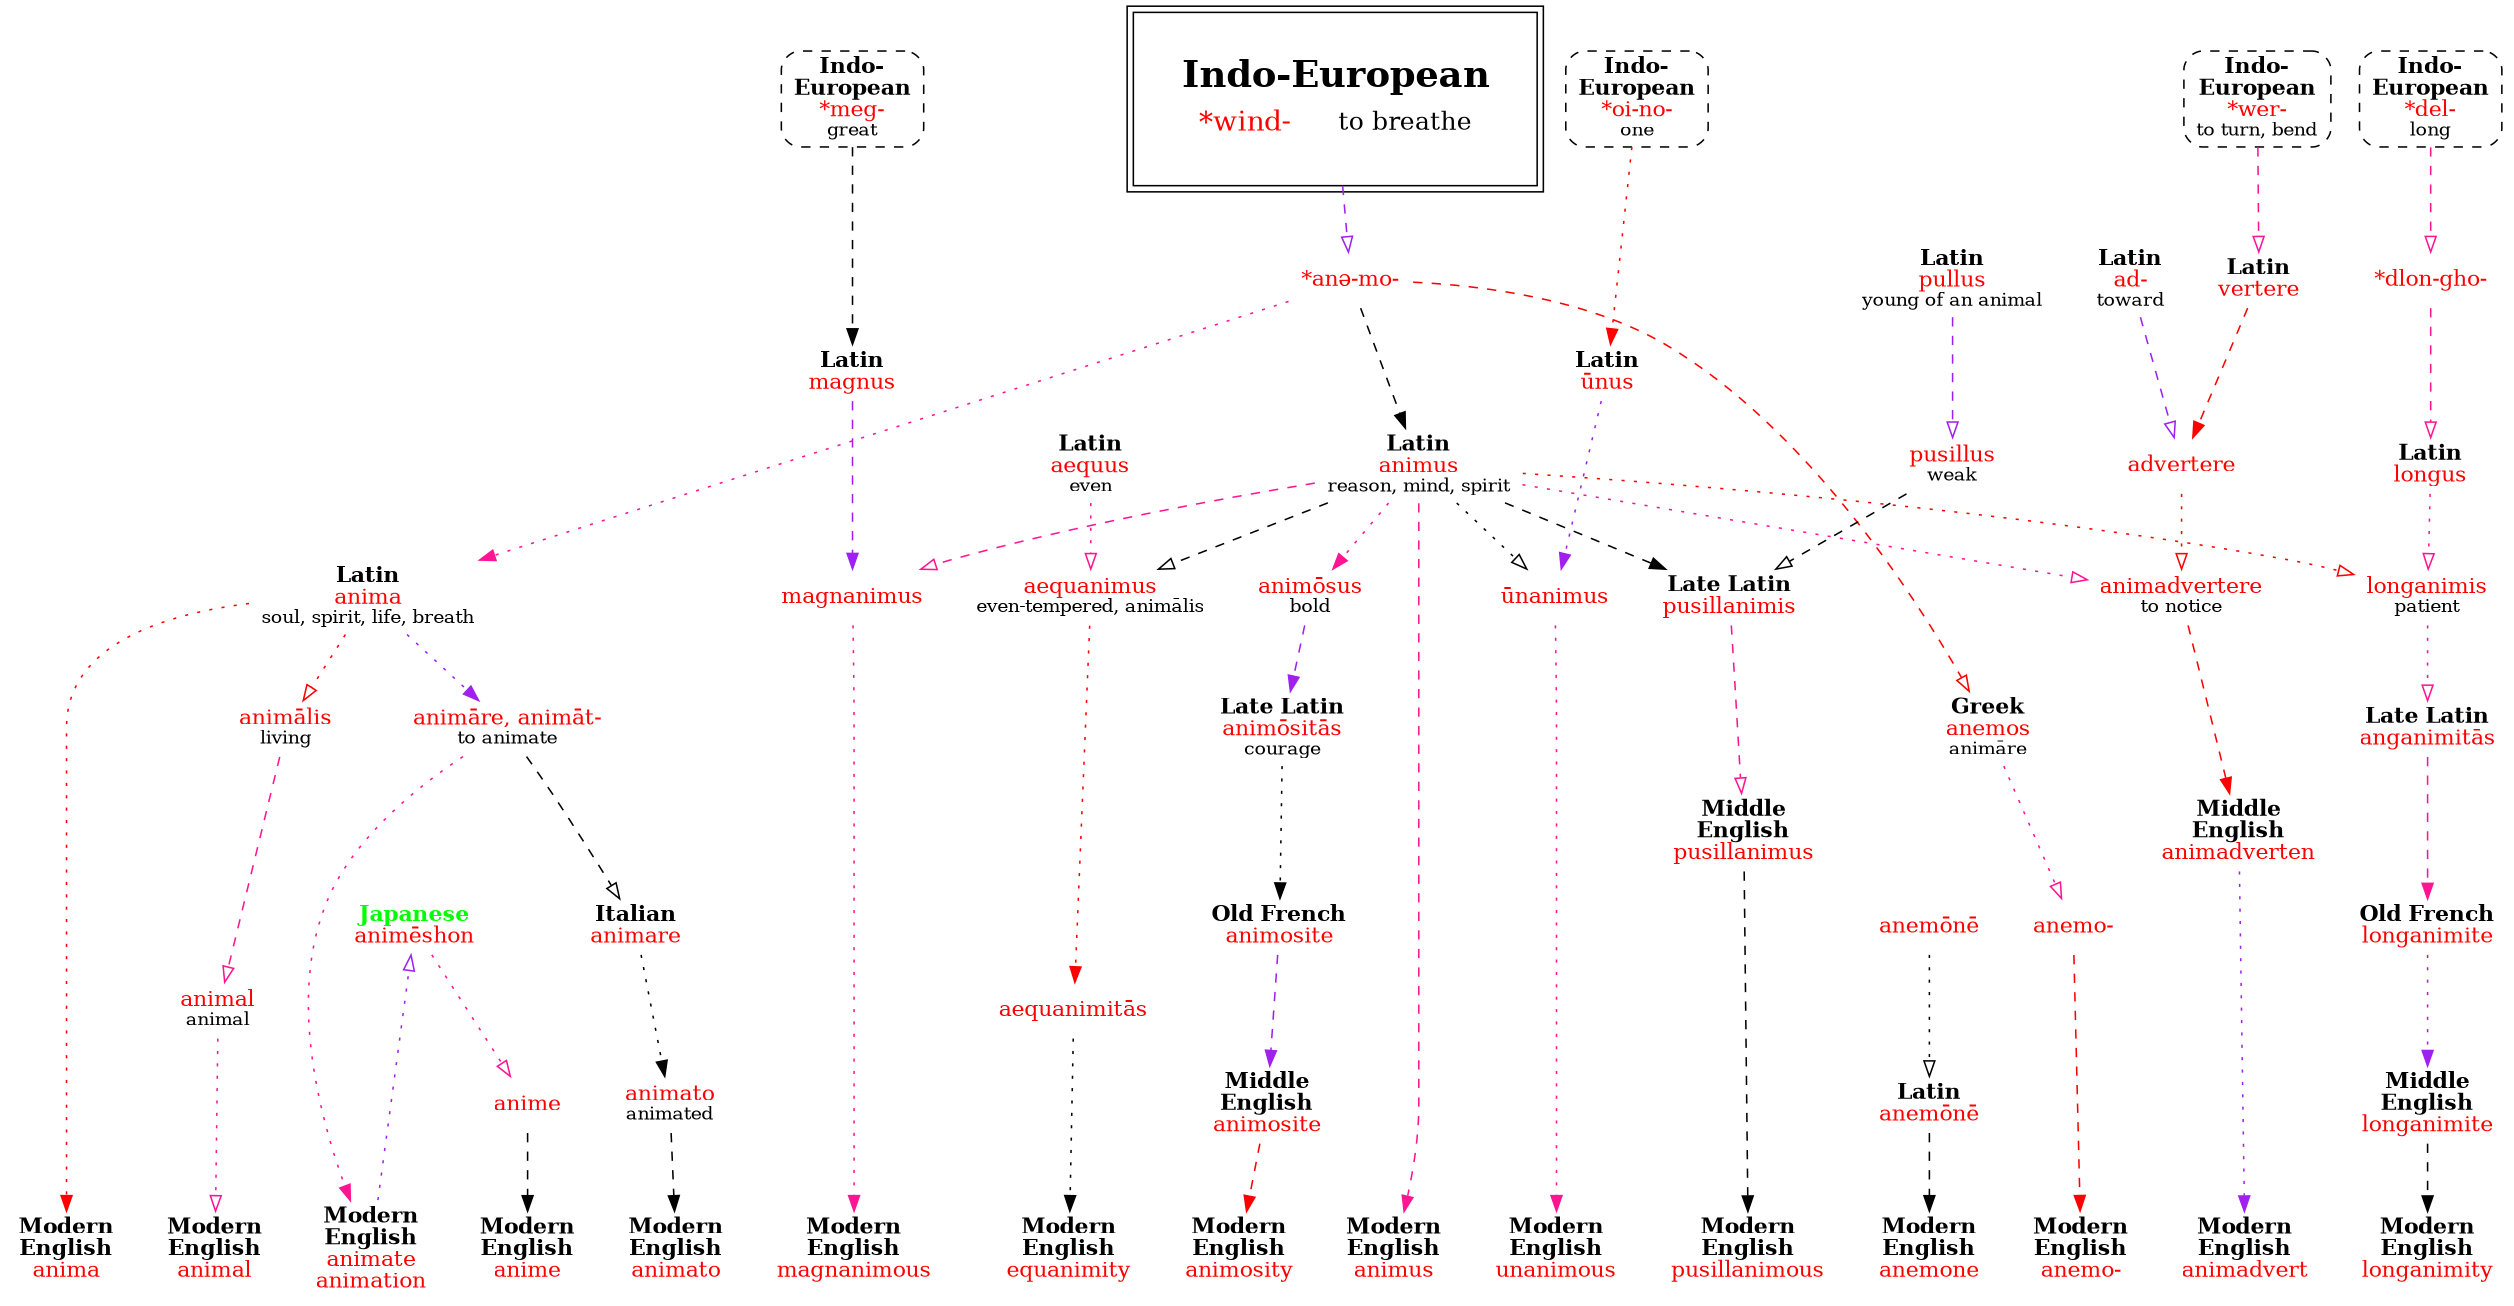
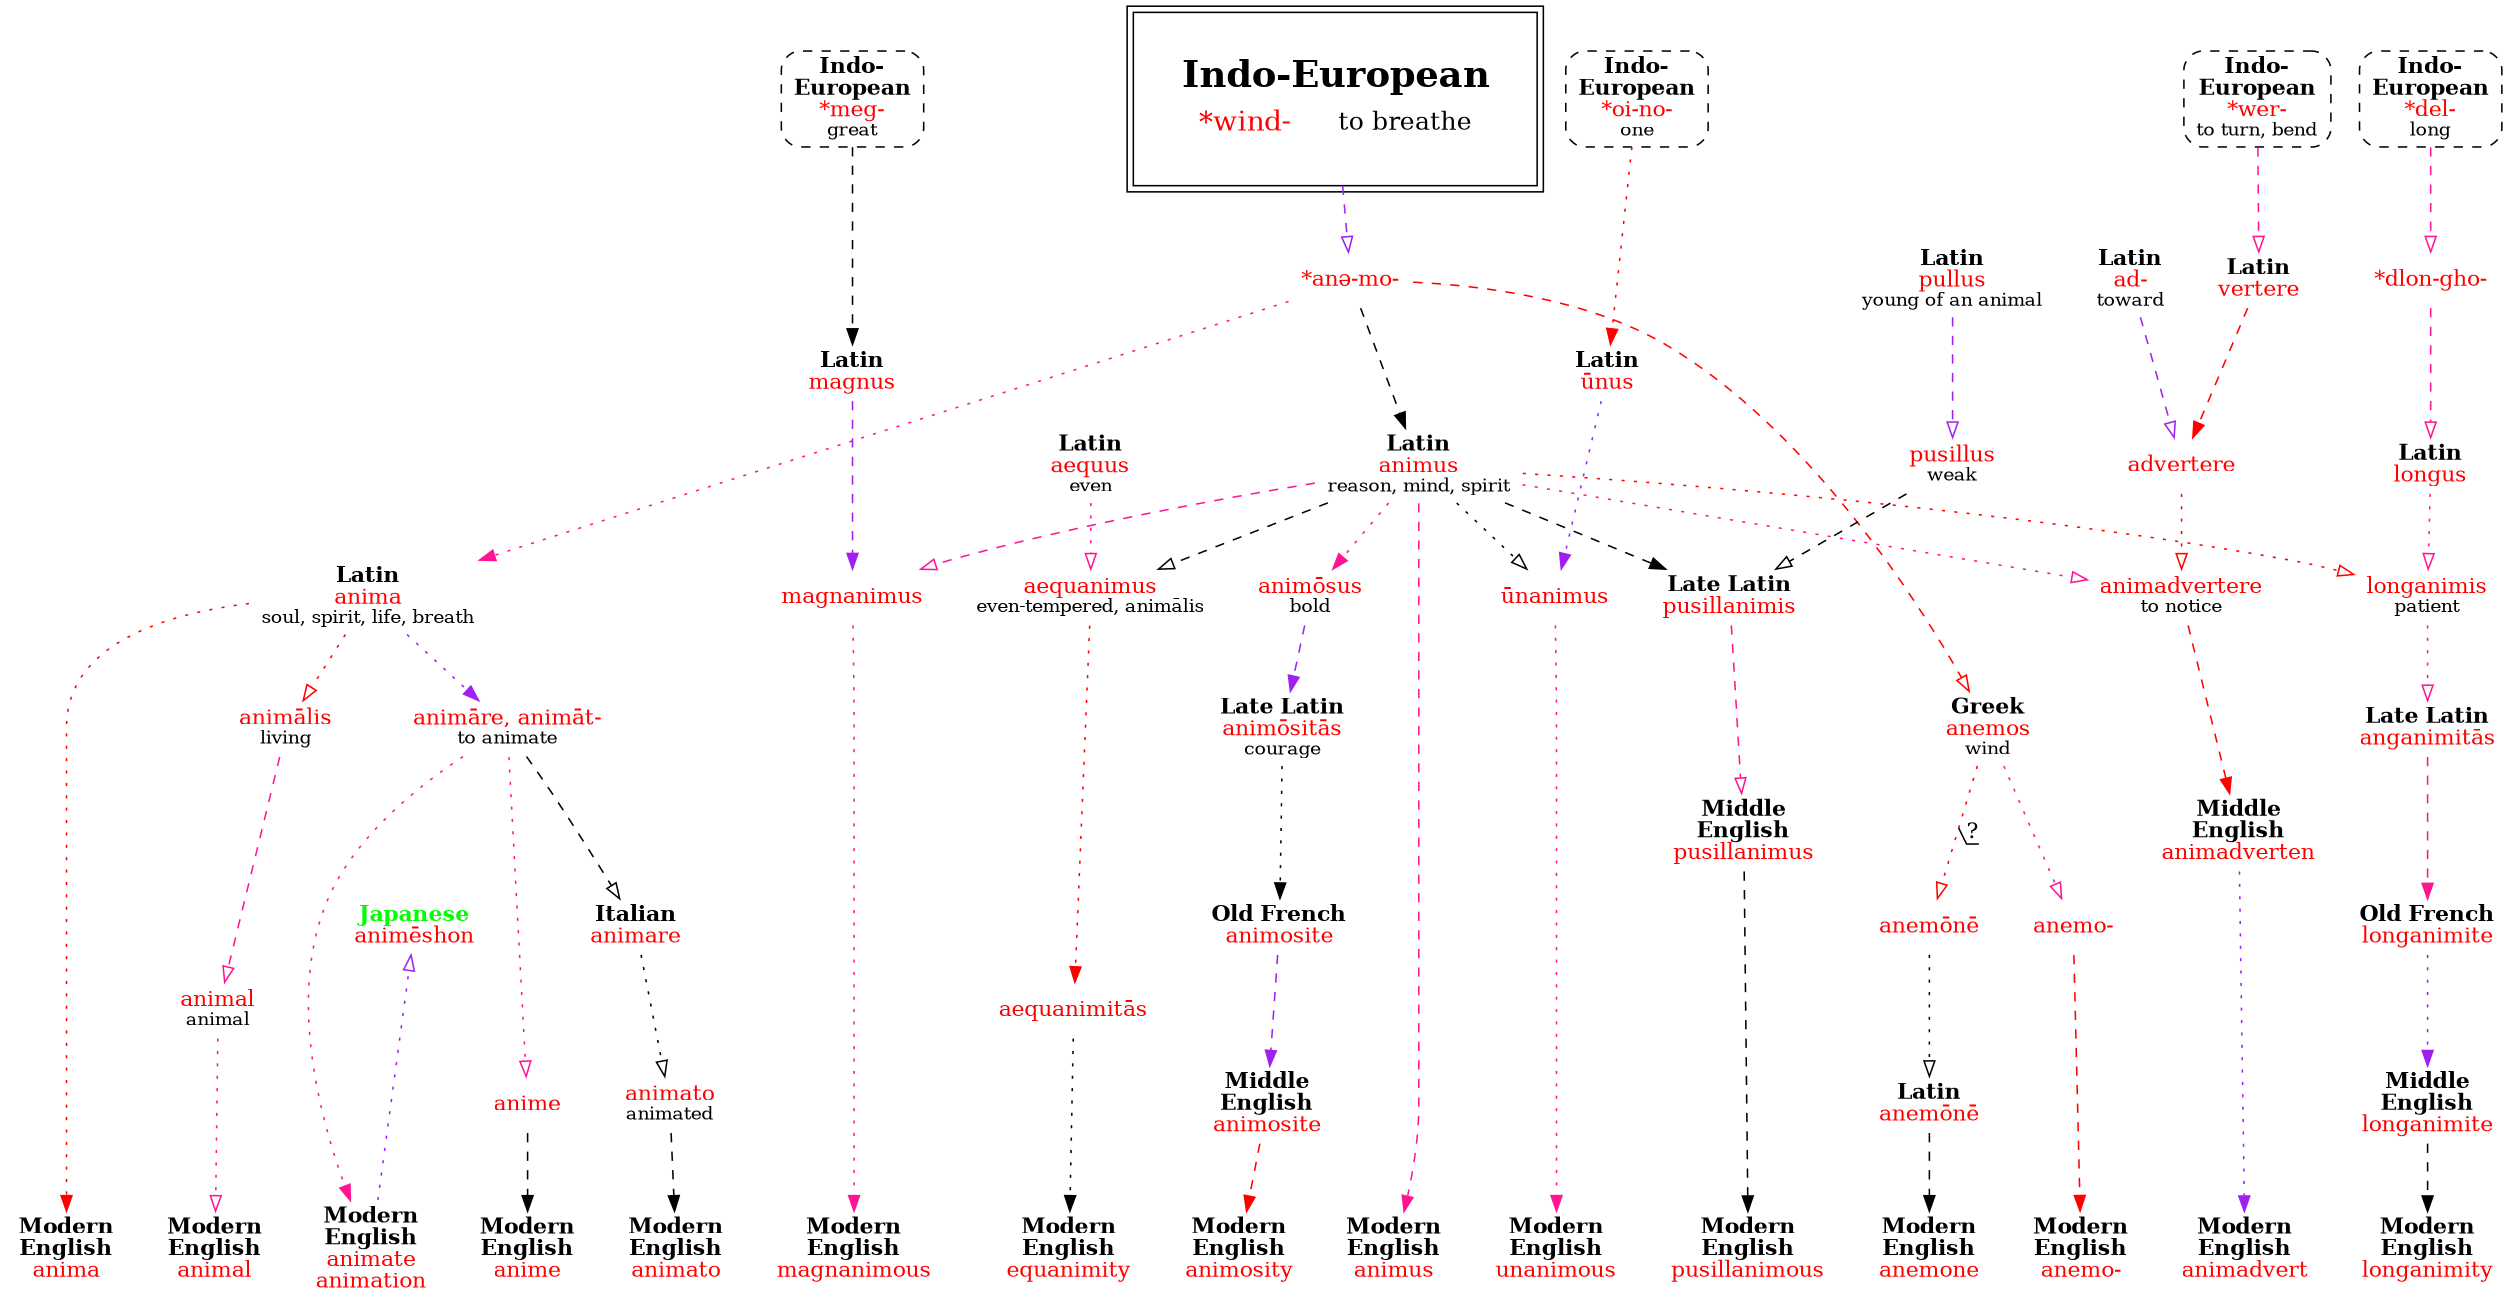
node "Greek": text "animāre" -> "wind"
edge "Greek" -> "anemōnē": added, label "?"
edge "Italian" -> "animato": arrowhead normal -> onormal
edge "Japanese" -> "anime": now "animāre, animāt-" -> "anime"
